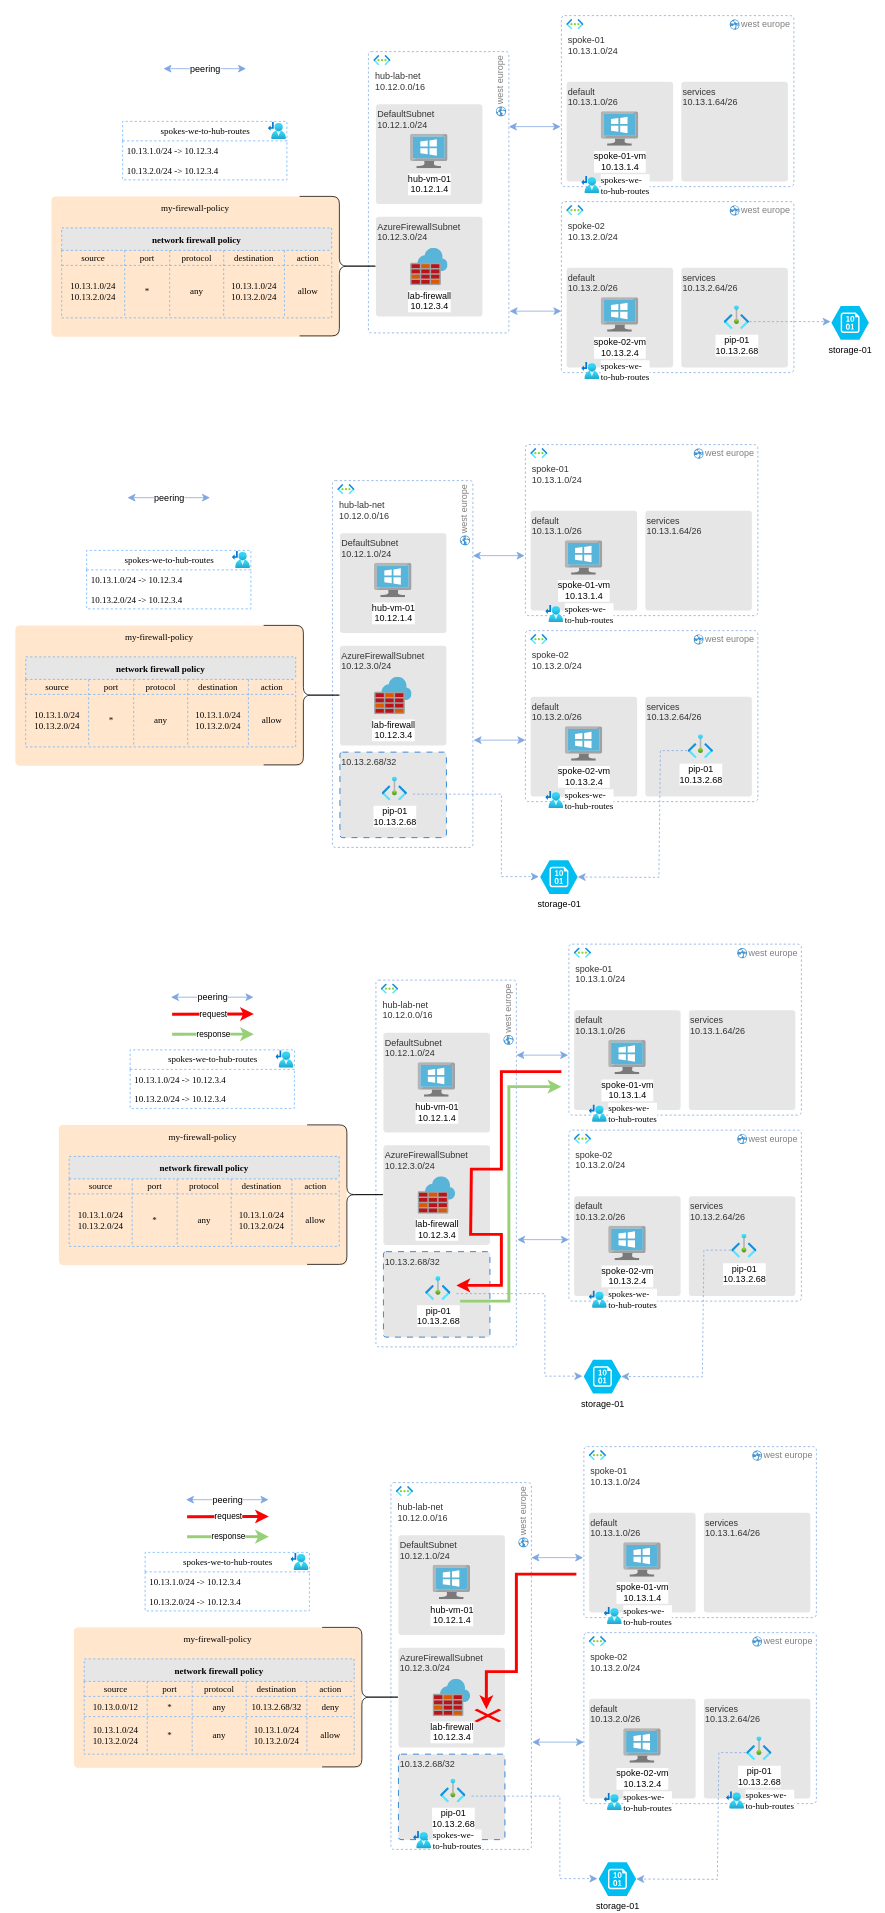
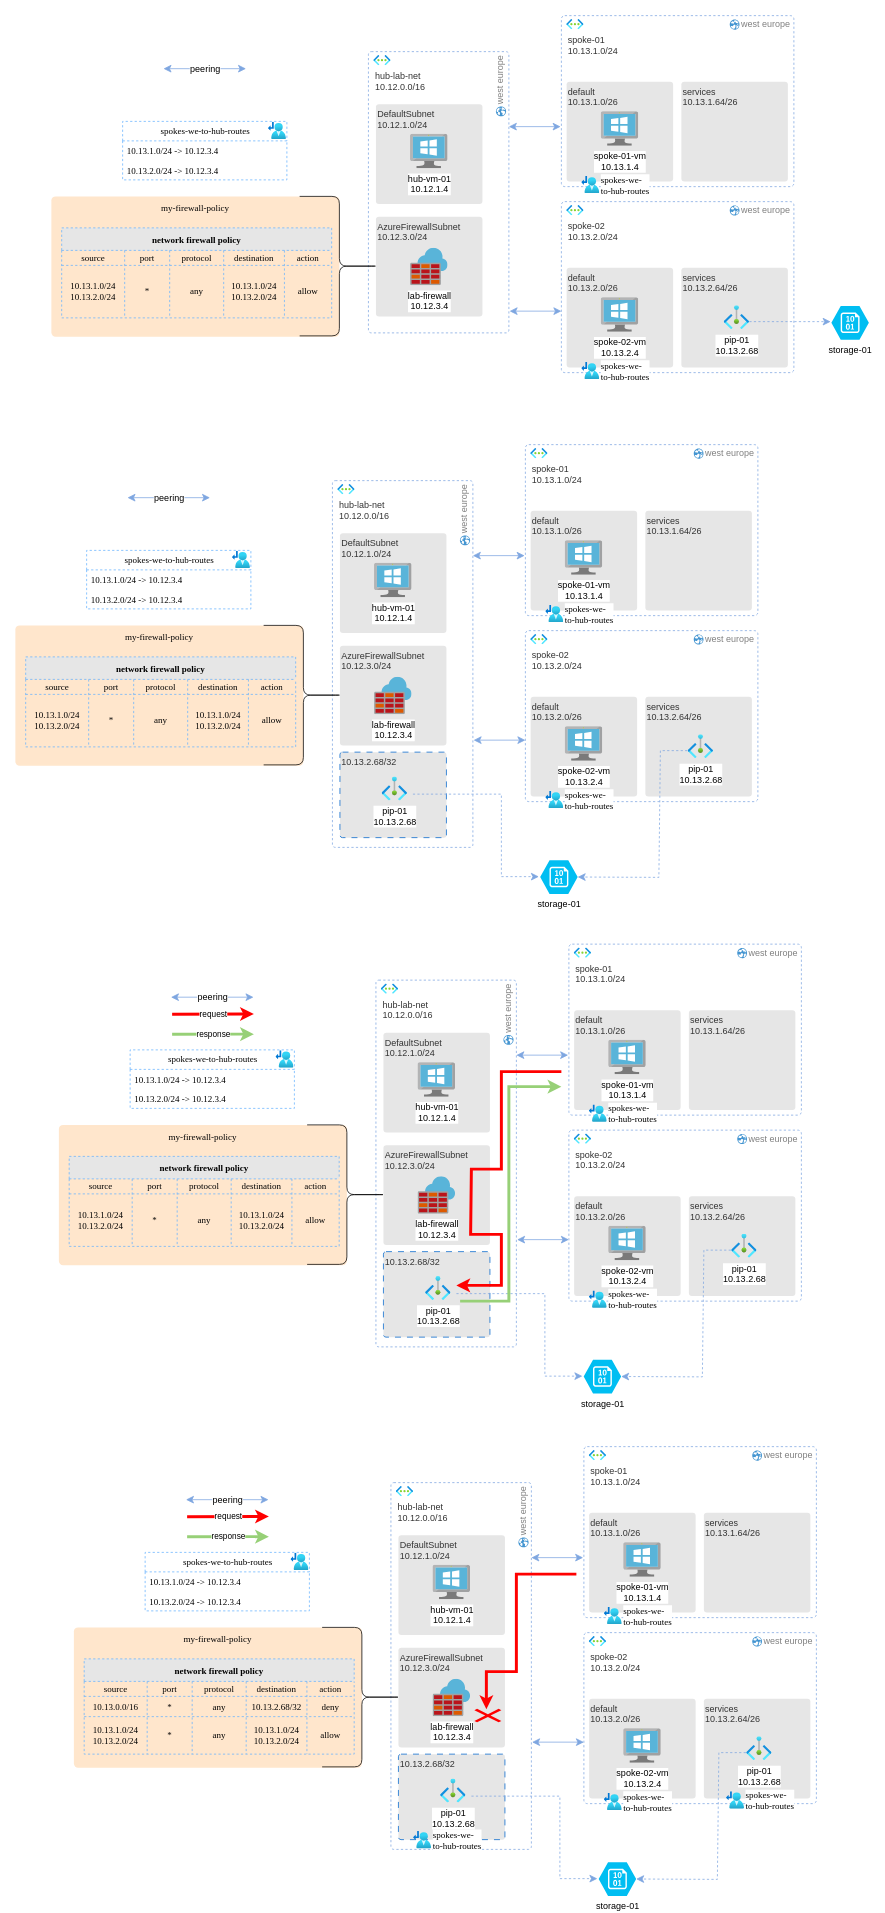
node "10.13.0.0/12": label "10.13.0.0/12" -> "10.13.0.0/16"
